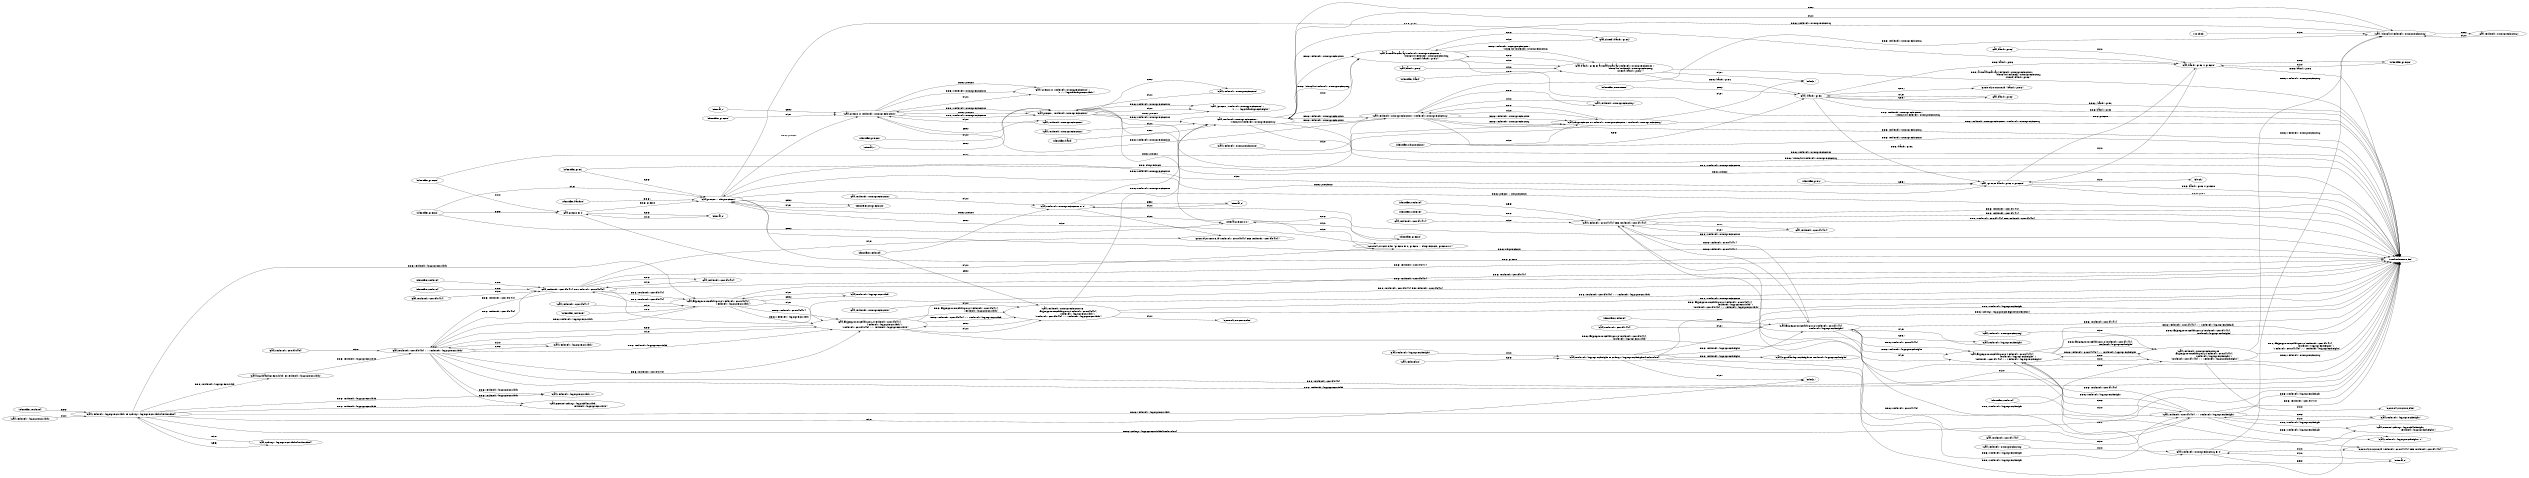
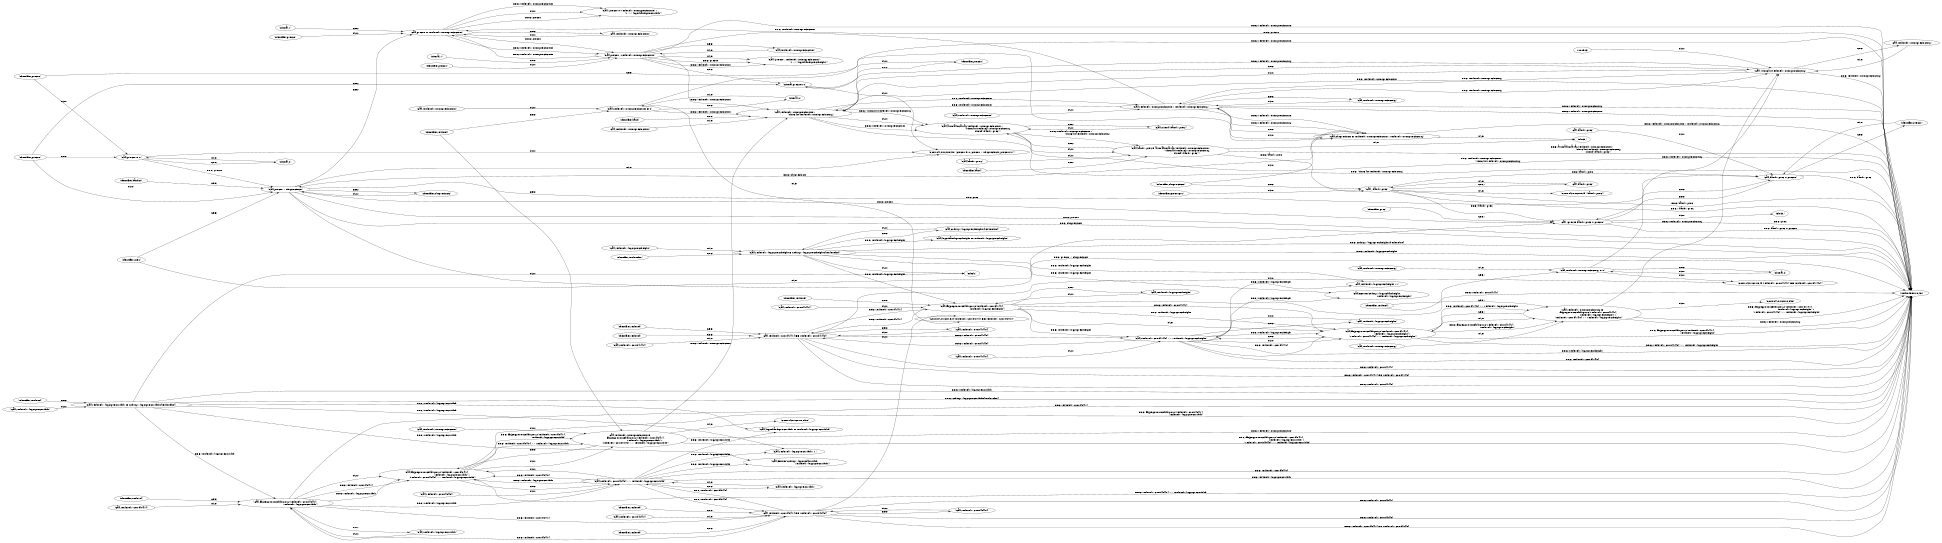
edge "(Call,(uint64_t)reslevel->num_precincts_y)" -> "(Call,reslevel->num_precincts_x * reslevel->num_precincts_y)": added, label "DDG: reslevel->num_precincts_y"
edge "(Identifier,ENOMEM)" -> "(Call,!band->prec)": label "CFG: " -> "AST: "
edge "(Call,!band->prec)" -> "(ControlStructure,if (!band->prec))": label "CFG: " -> "AST: "
edge "(Call,(uint64_t)reslevel->num_precincts_y)" -> "(MethodReturn,int)": added, label "DDG: reslevel->num_precincts_y"
edge "(Call,*prec = band->prec + precno)" -> "(Call,band->prec + precno)": label "DDG: precno" -> "CFG: "
edge "(Call,precno < nb_precincts)" -> "(Call,precno % reslevel->num_precincts_x)": label "DDG: precno" -> "CFG: "
edge "(Call,band->prec + precno)" -> "(Call,*prec = band->prec + precno)": label "AST: " -> "CFG: "
edge "(Call,precno / reslevel->num_precincts_x)" -> "(Literal,precno++)": label "DDG: precno" -> "CFG: "
edge "(Call,precno < nb_precincts)" -> "(Call,*prec = band->prec + precno)": label "DDG: precincts" -> "DDG: precno"
edge "(Identifier,bandno)" -> "(Call,precno < nb_precincts)": label "DDG: " -> "CFG: "
edge "(Literal,precno++)" -> "(Call,precno < nb_precincts)": removed, label "DDG: precno"
node "(Call,codsty->log2_prec_heights[reslevelno])": added
edge "(Call,reslevel->coord[1][1] == reslevel->coord[1][0])" -> "(Call,reslevel->coord[1][0] >> reslevel->log2_prec_height)": added, label "DDG: reslevel->coord[1][0]"
node "(Call,reslevelno)": label "(Call,reslevelno)" -> "(Identifier,reslevelno)"
edge "(Call,log2_band_prec_width  = reslevel->log2_prec_width)" -> "(Call,reslevel->coord[0][0] >> reslevel->log2_prec_width)": reversed
node "(Call,codsty->log2_prec_widths[reslevelno])": removed
